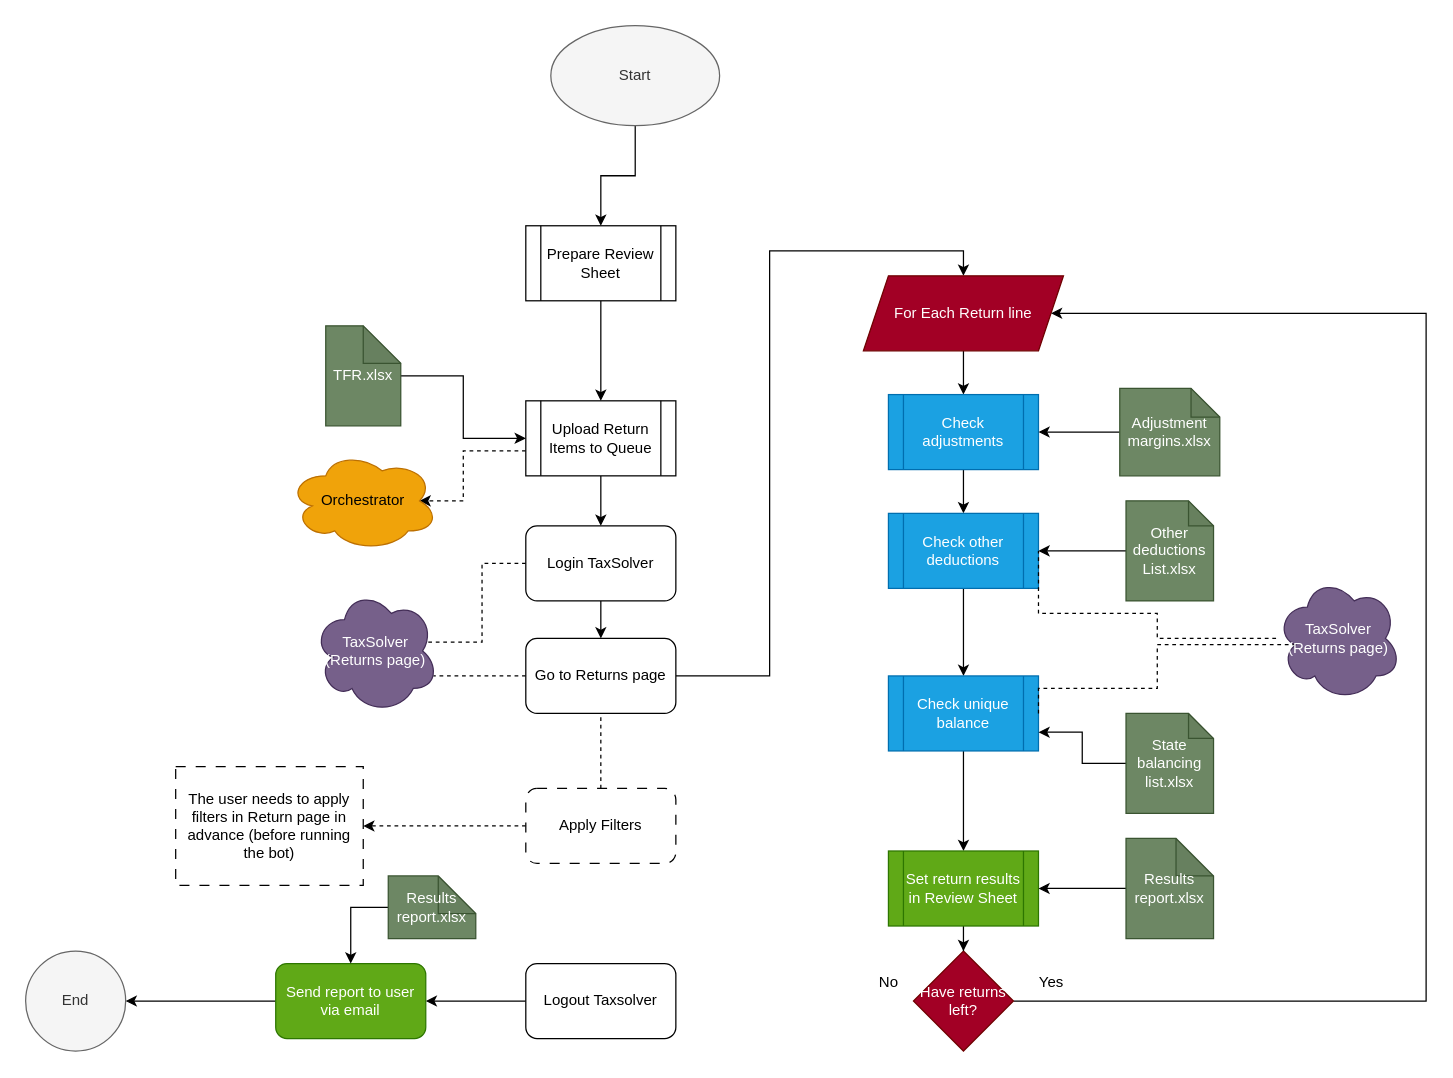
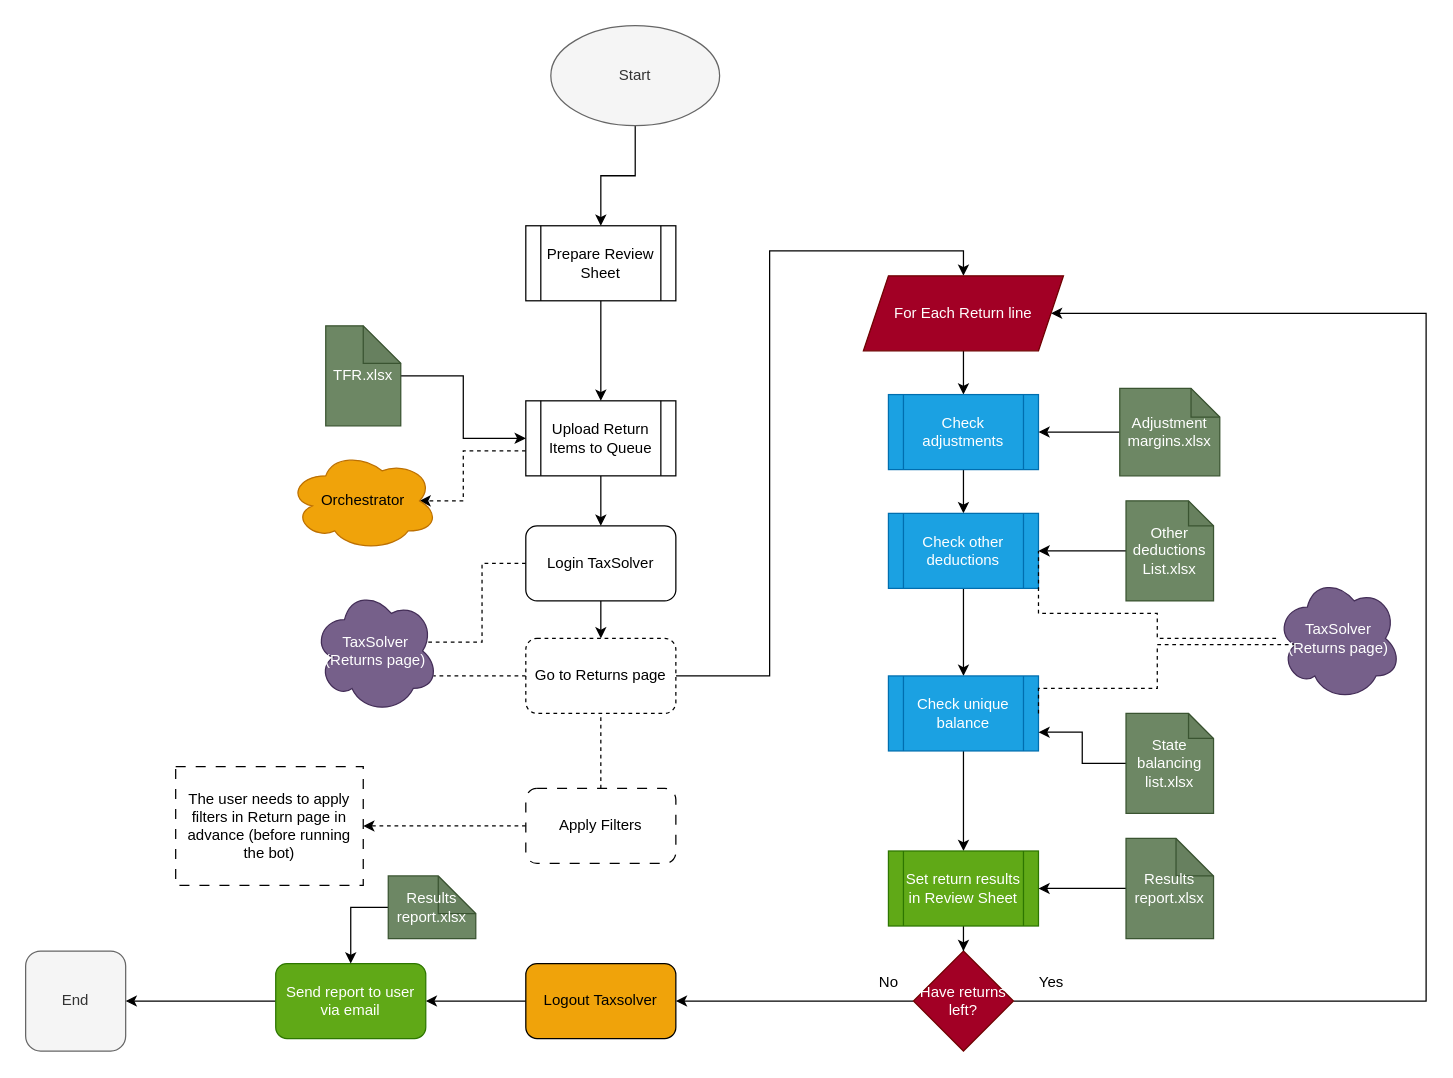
node "Go to Returns page": style solid -> dashed
node "End": shape ellipse -> rounded rectangle
node "Logout Taxsolver": fillcolor #ffffff -> #f0a30a
edge "Have returns left?" -> "Logout Taxsolver": added
